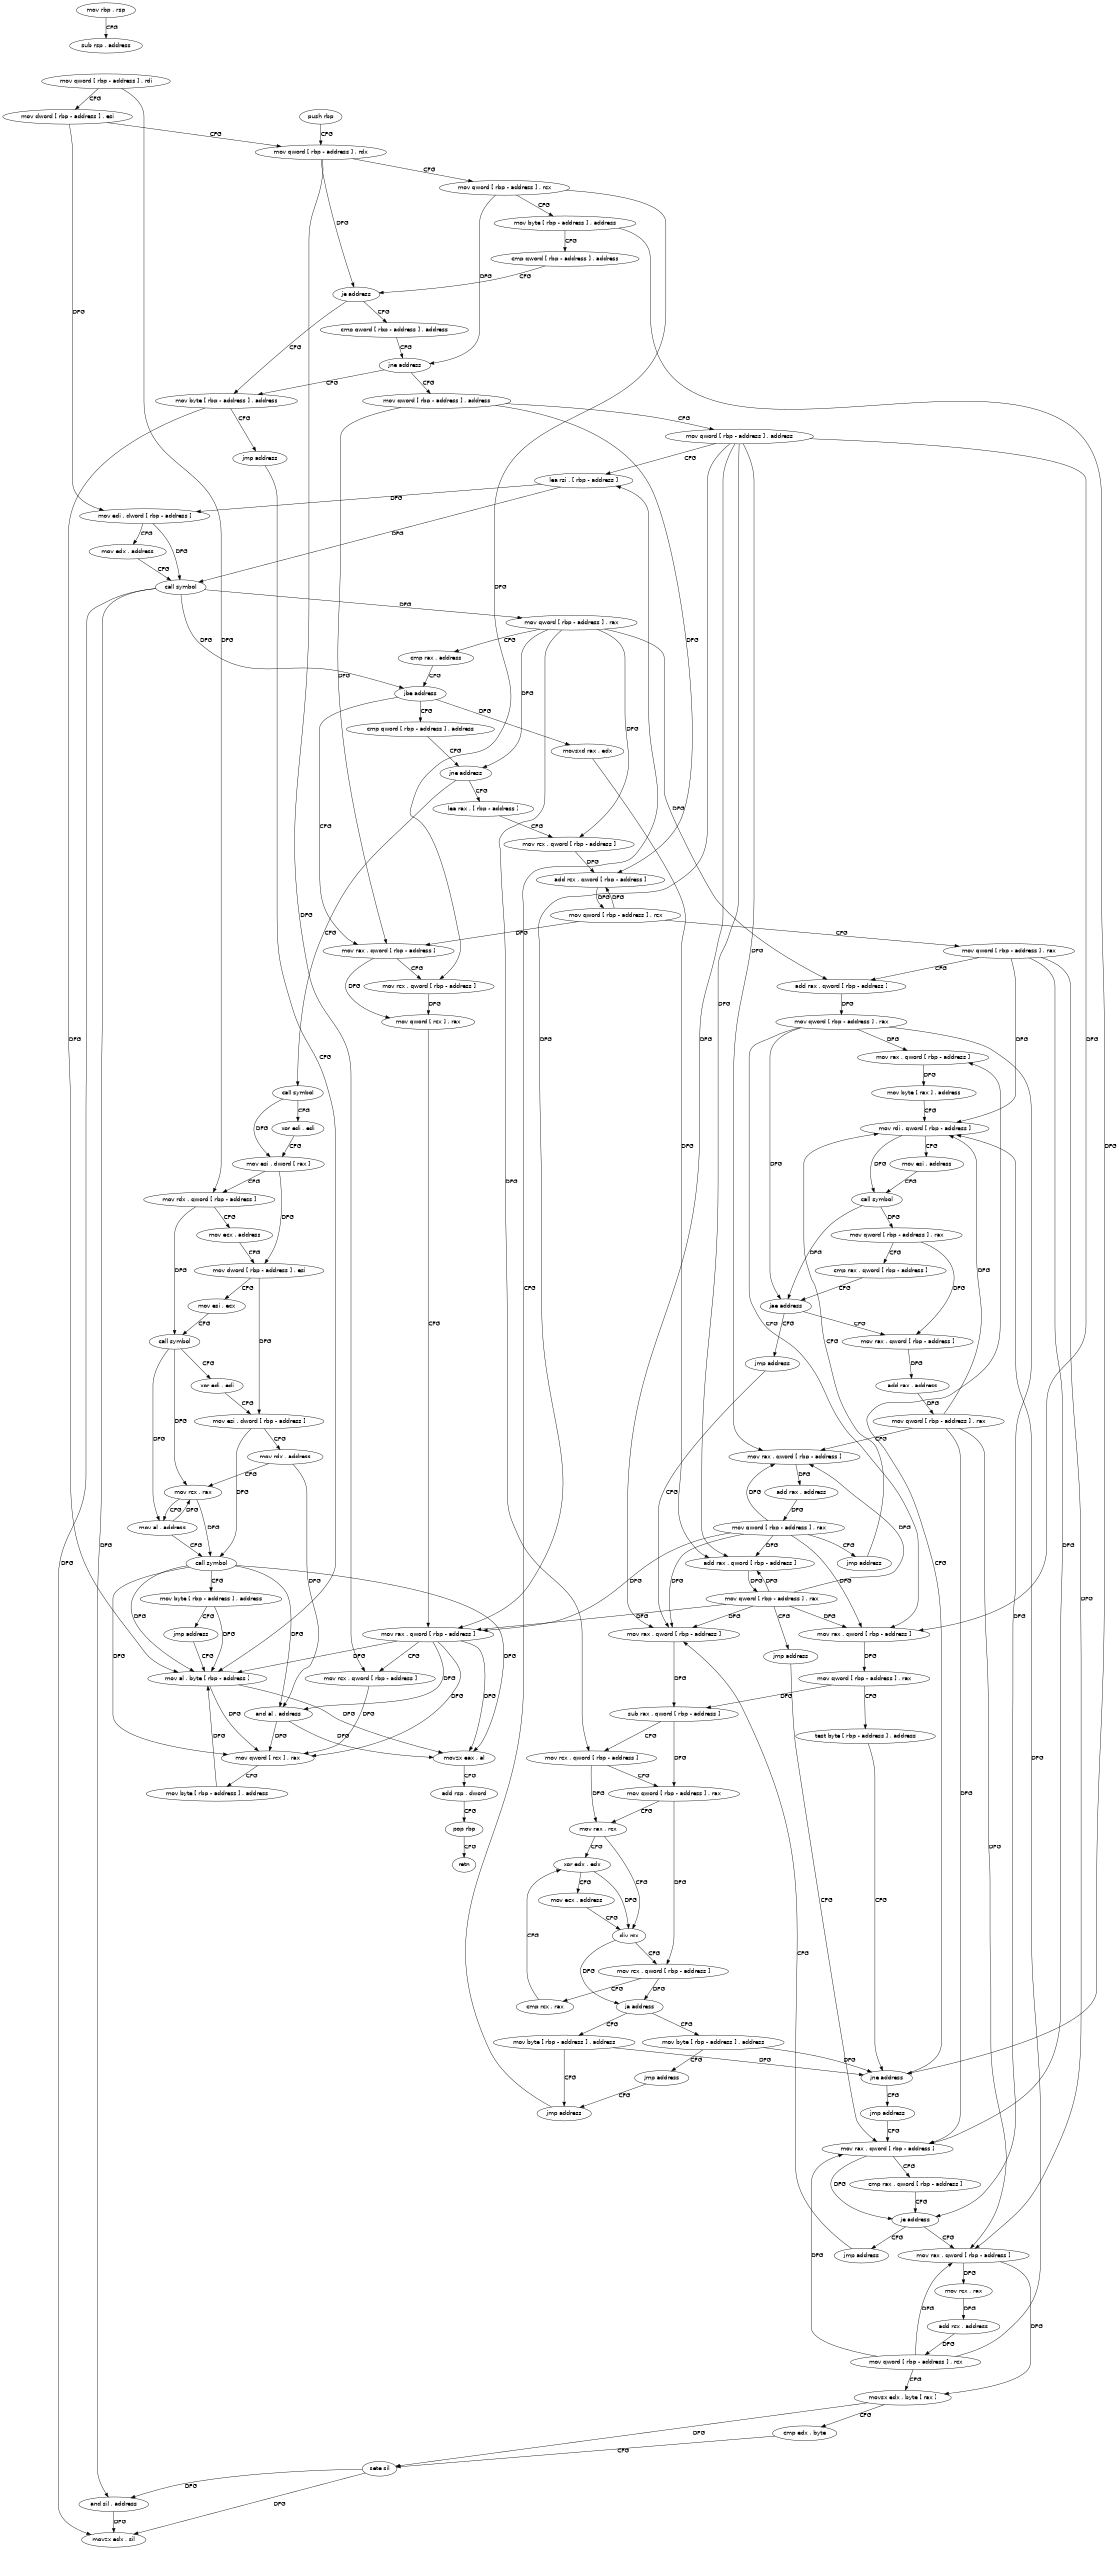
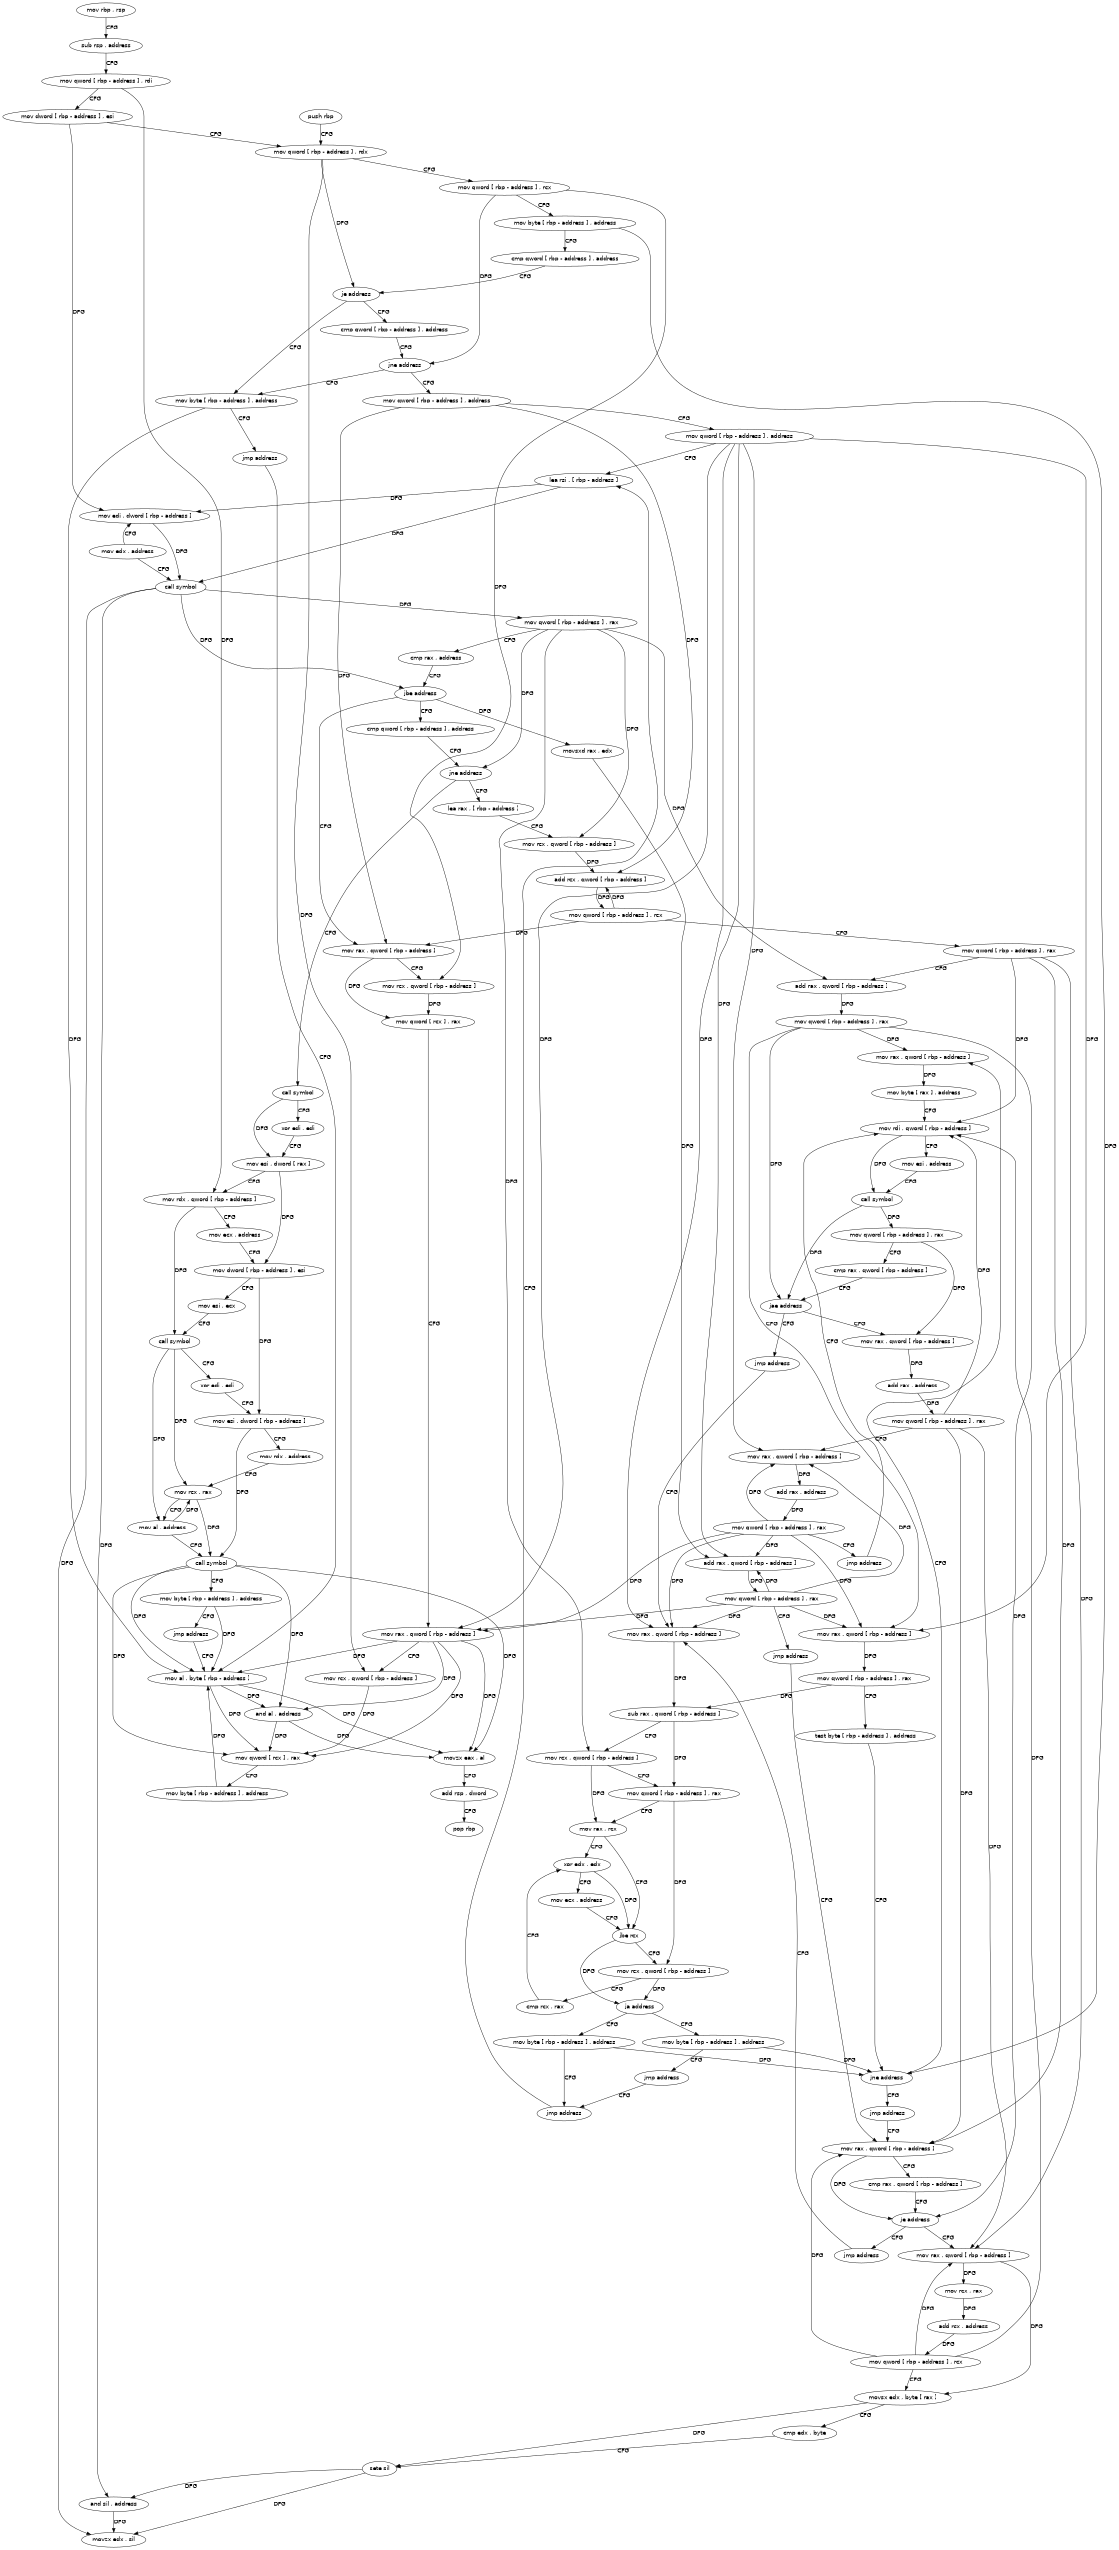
edge "sub rsp , address" -> "mov qword [ rbp - address ] , rdi": added, label "CFG"
edge "mov edi , dword [ rbp - address ]" -> "mov edx , address": reversed
edge "mov rdx , address" -> "and al , address": now "mov al , byte [ rbp - address ]" -> "and al , address"
node "retn": removed
node "div rcx": label "div rcx" -> "jbe rcx"
